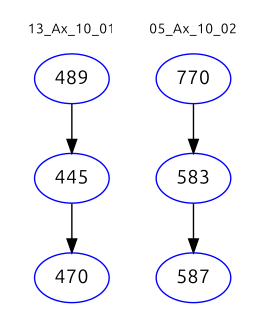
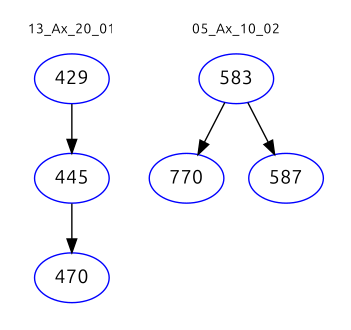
cluster "13_Ax_10_01": label "13_Ax_10_01" -> "13_Ax_20_01"
node "489": label "489" -> "429"
edge "770" -> "583": reversed
